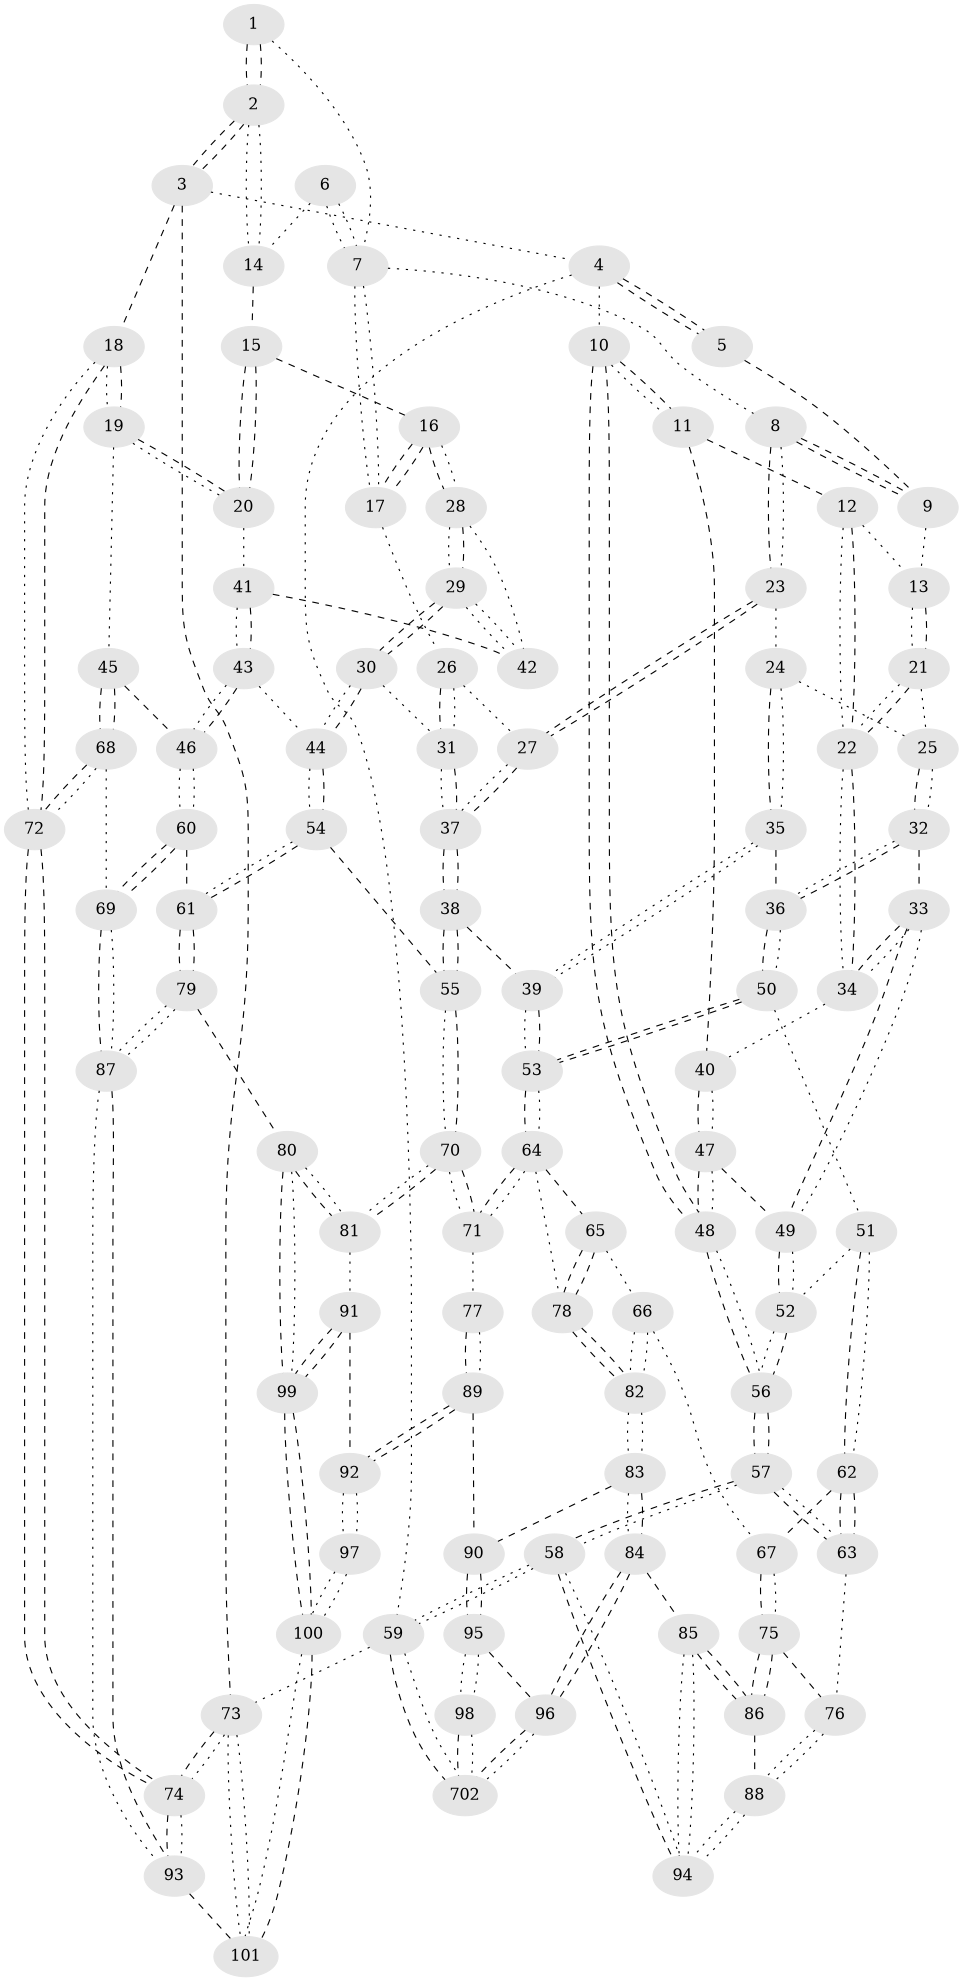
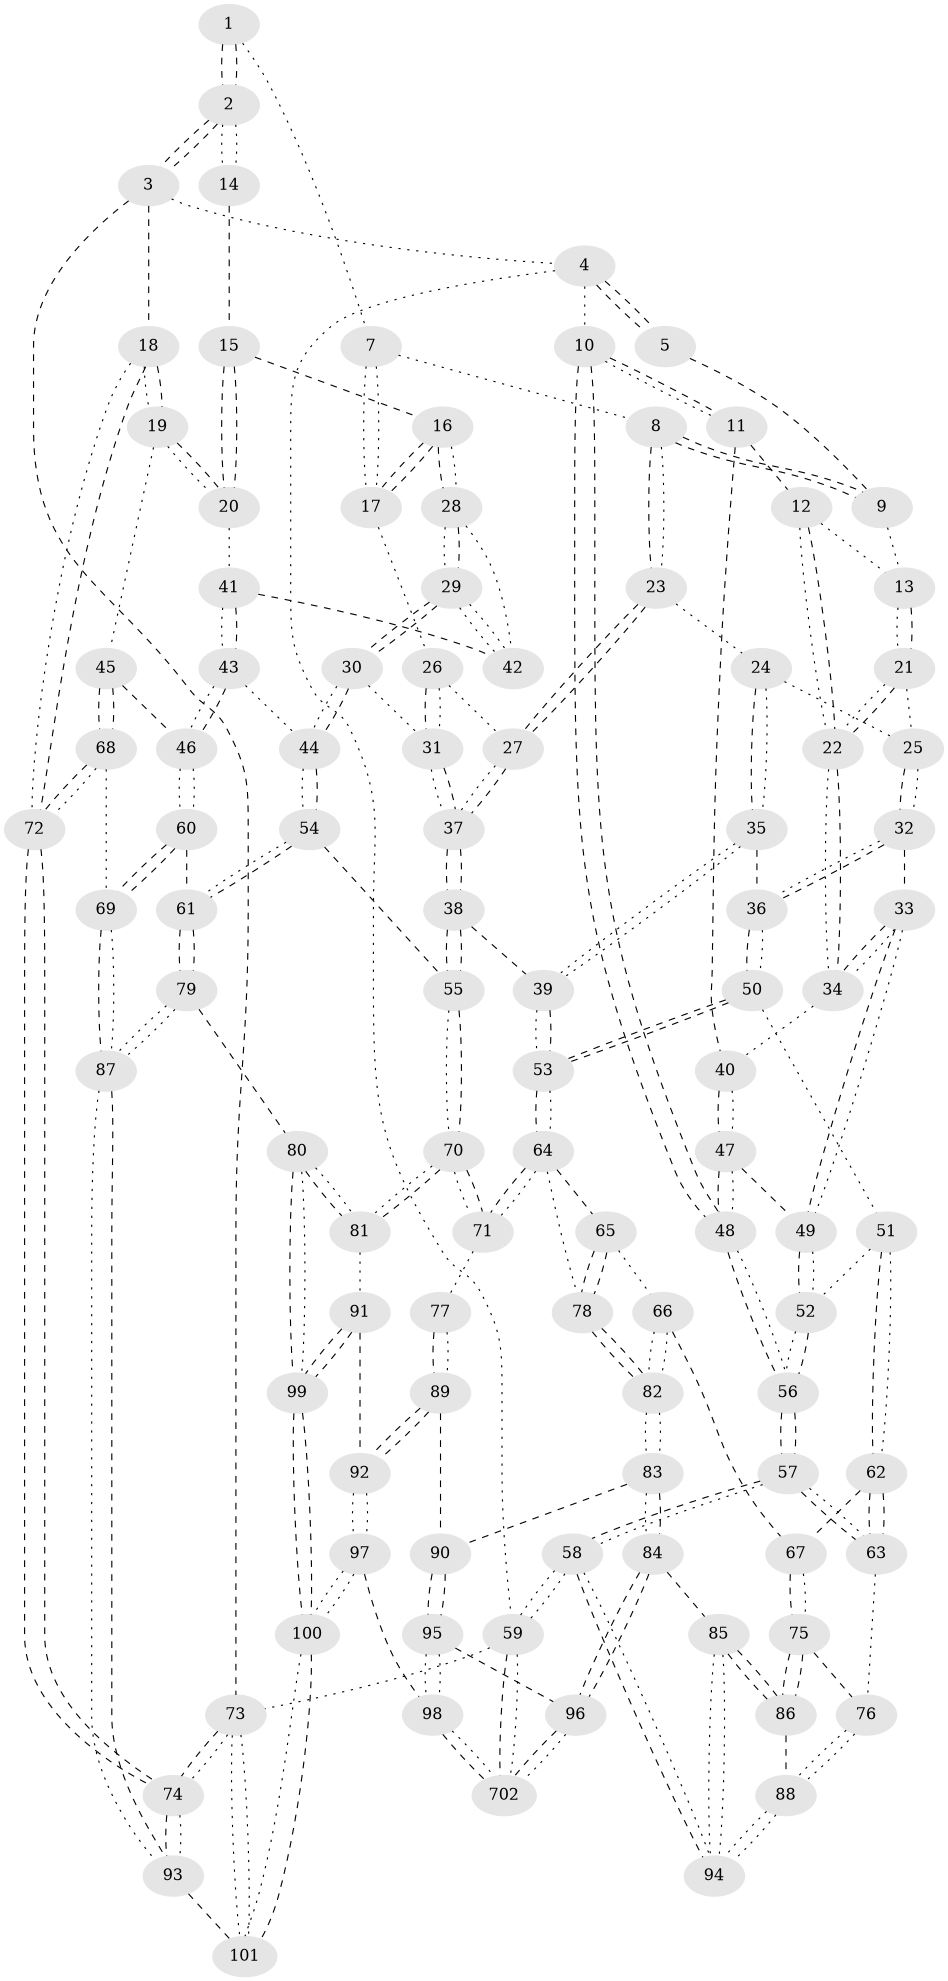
node "6": removed
edge "66" -- "67": style dotted -> dashed
edge "97" -- "98": added
